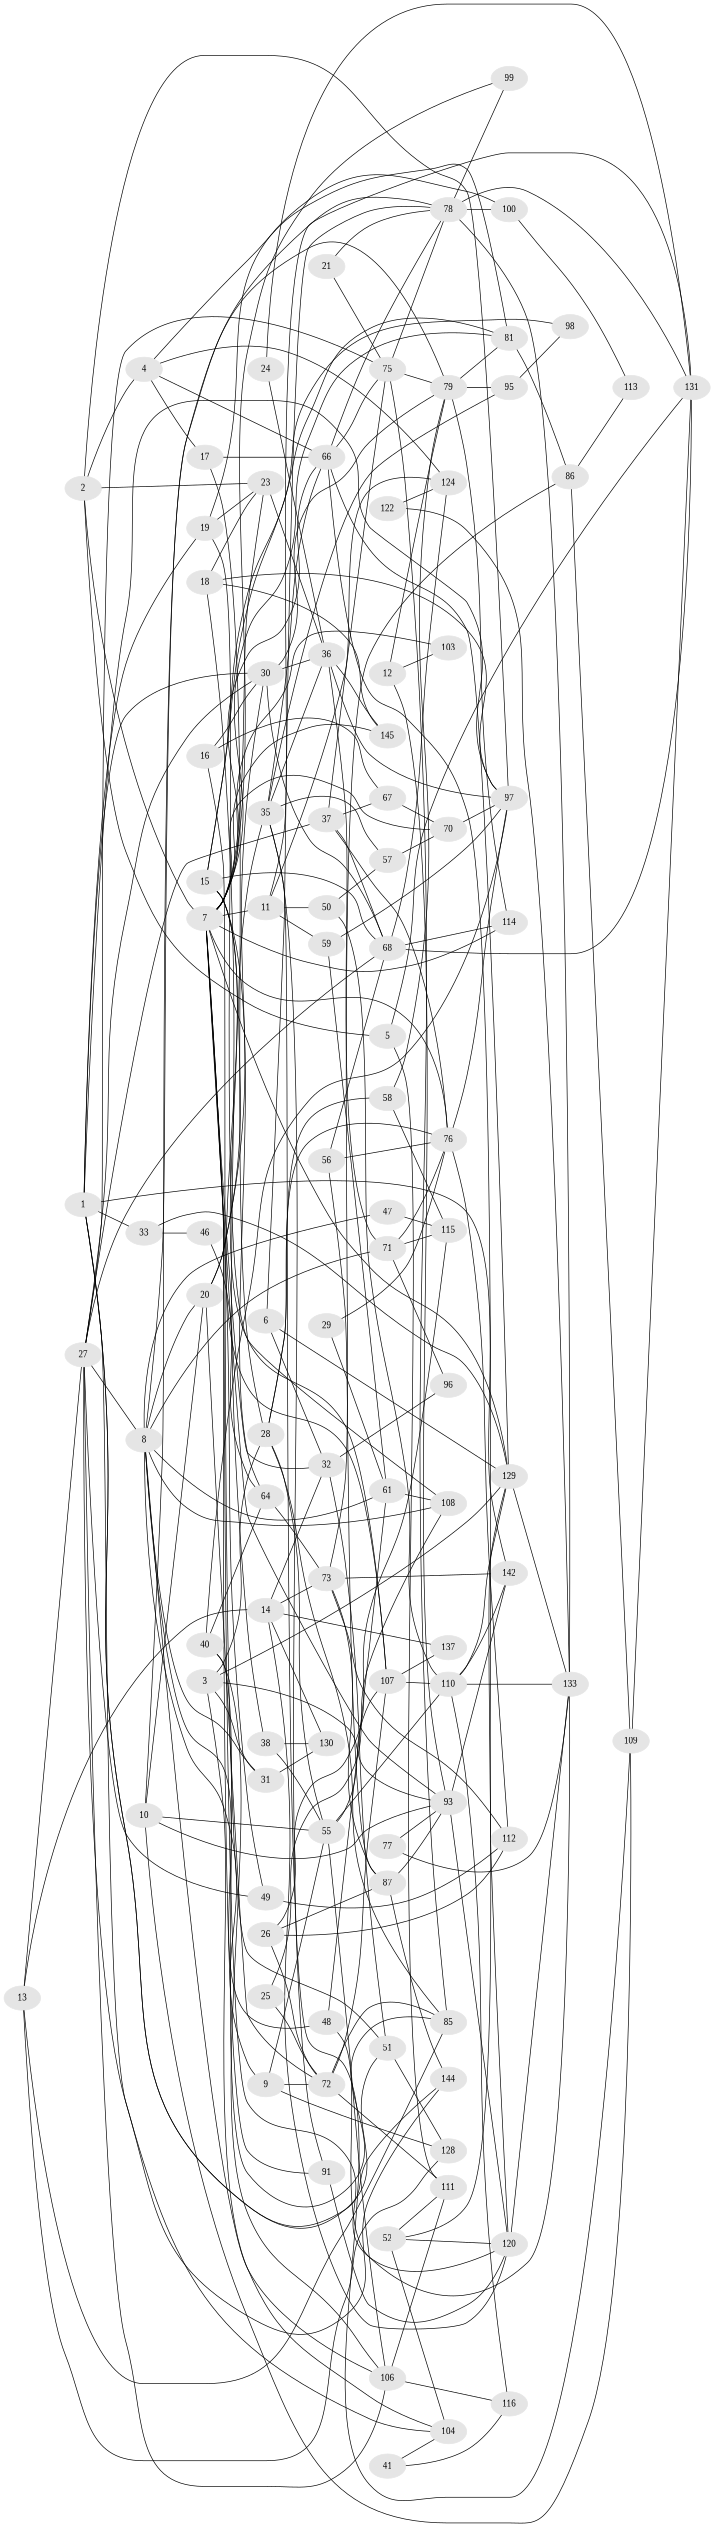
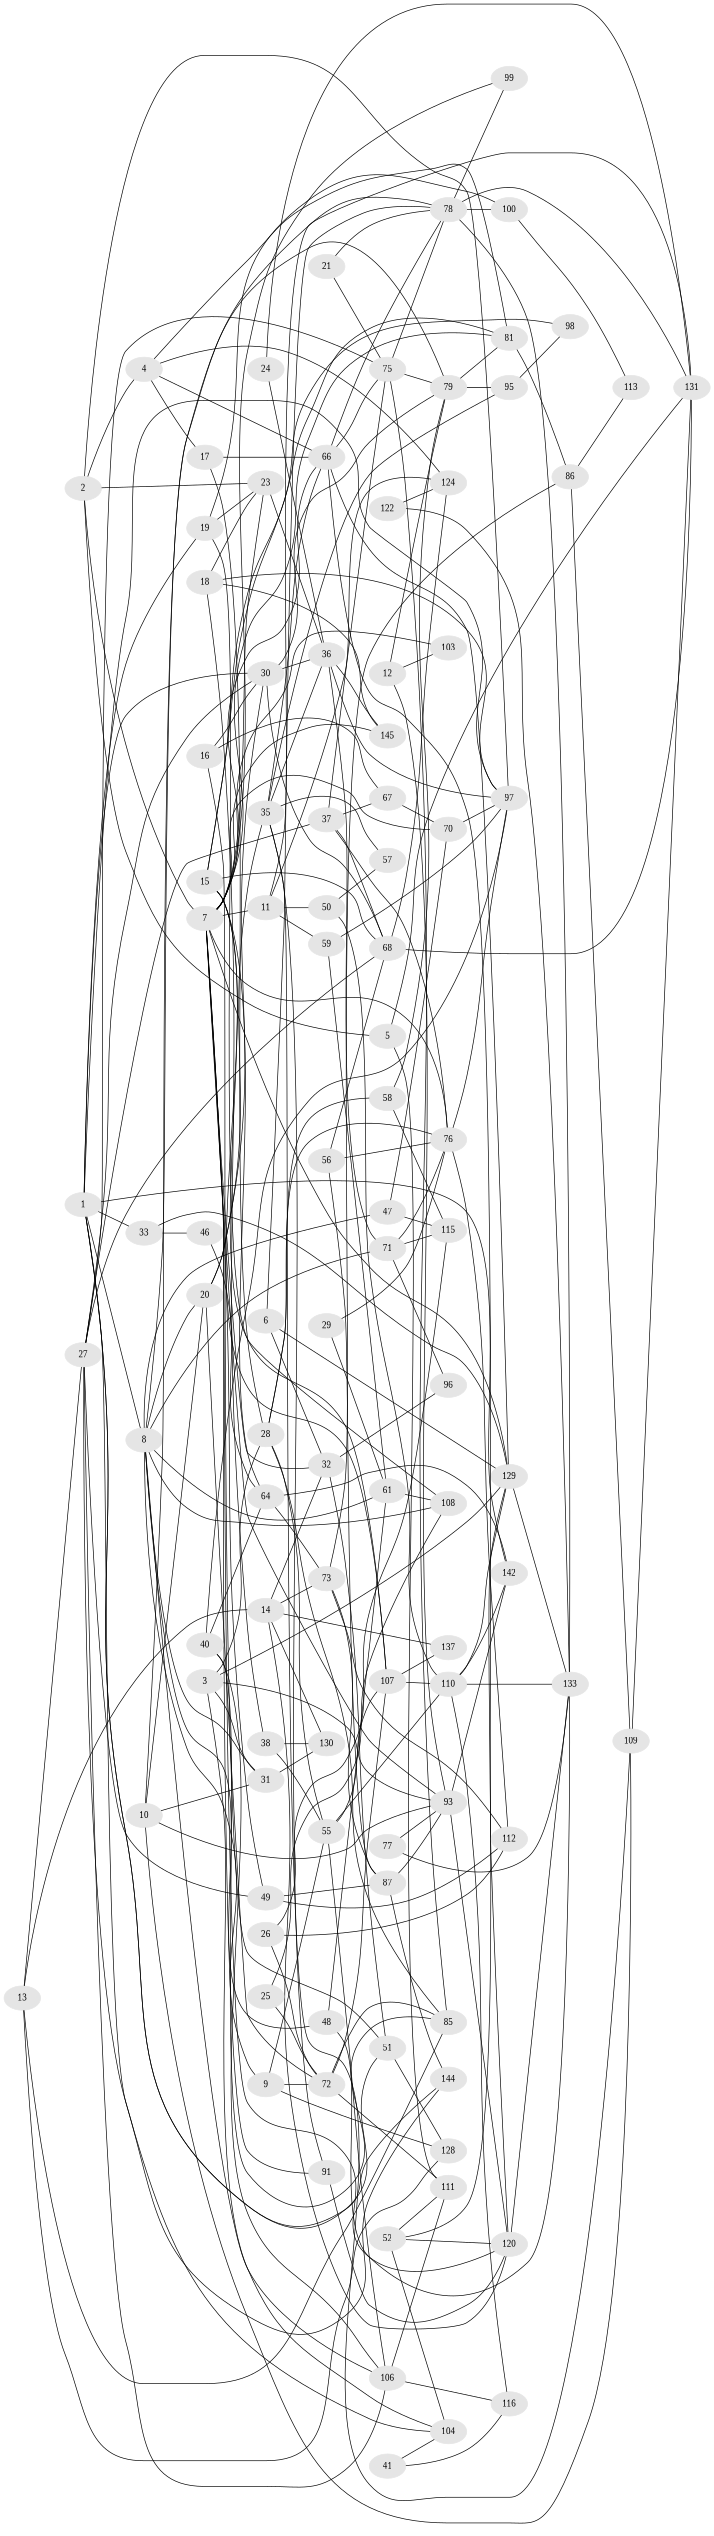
edge "70" -- "57": now "70" -- "47"
node "114": removed
edge "27" -- "8": now "1" -- "8"
edge "142" -- "73": now "142" -- "64"
edge "10" -- "55": now "10" -- "31"
edge "87" -- "26": now "87" -- "49"
